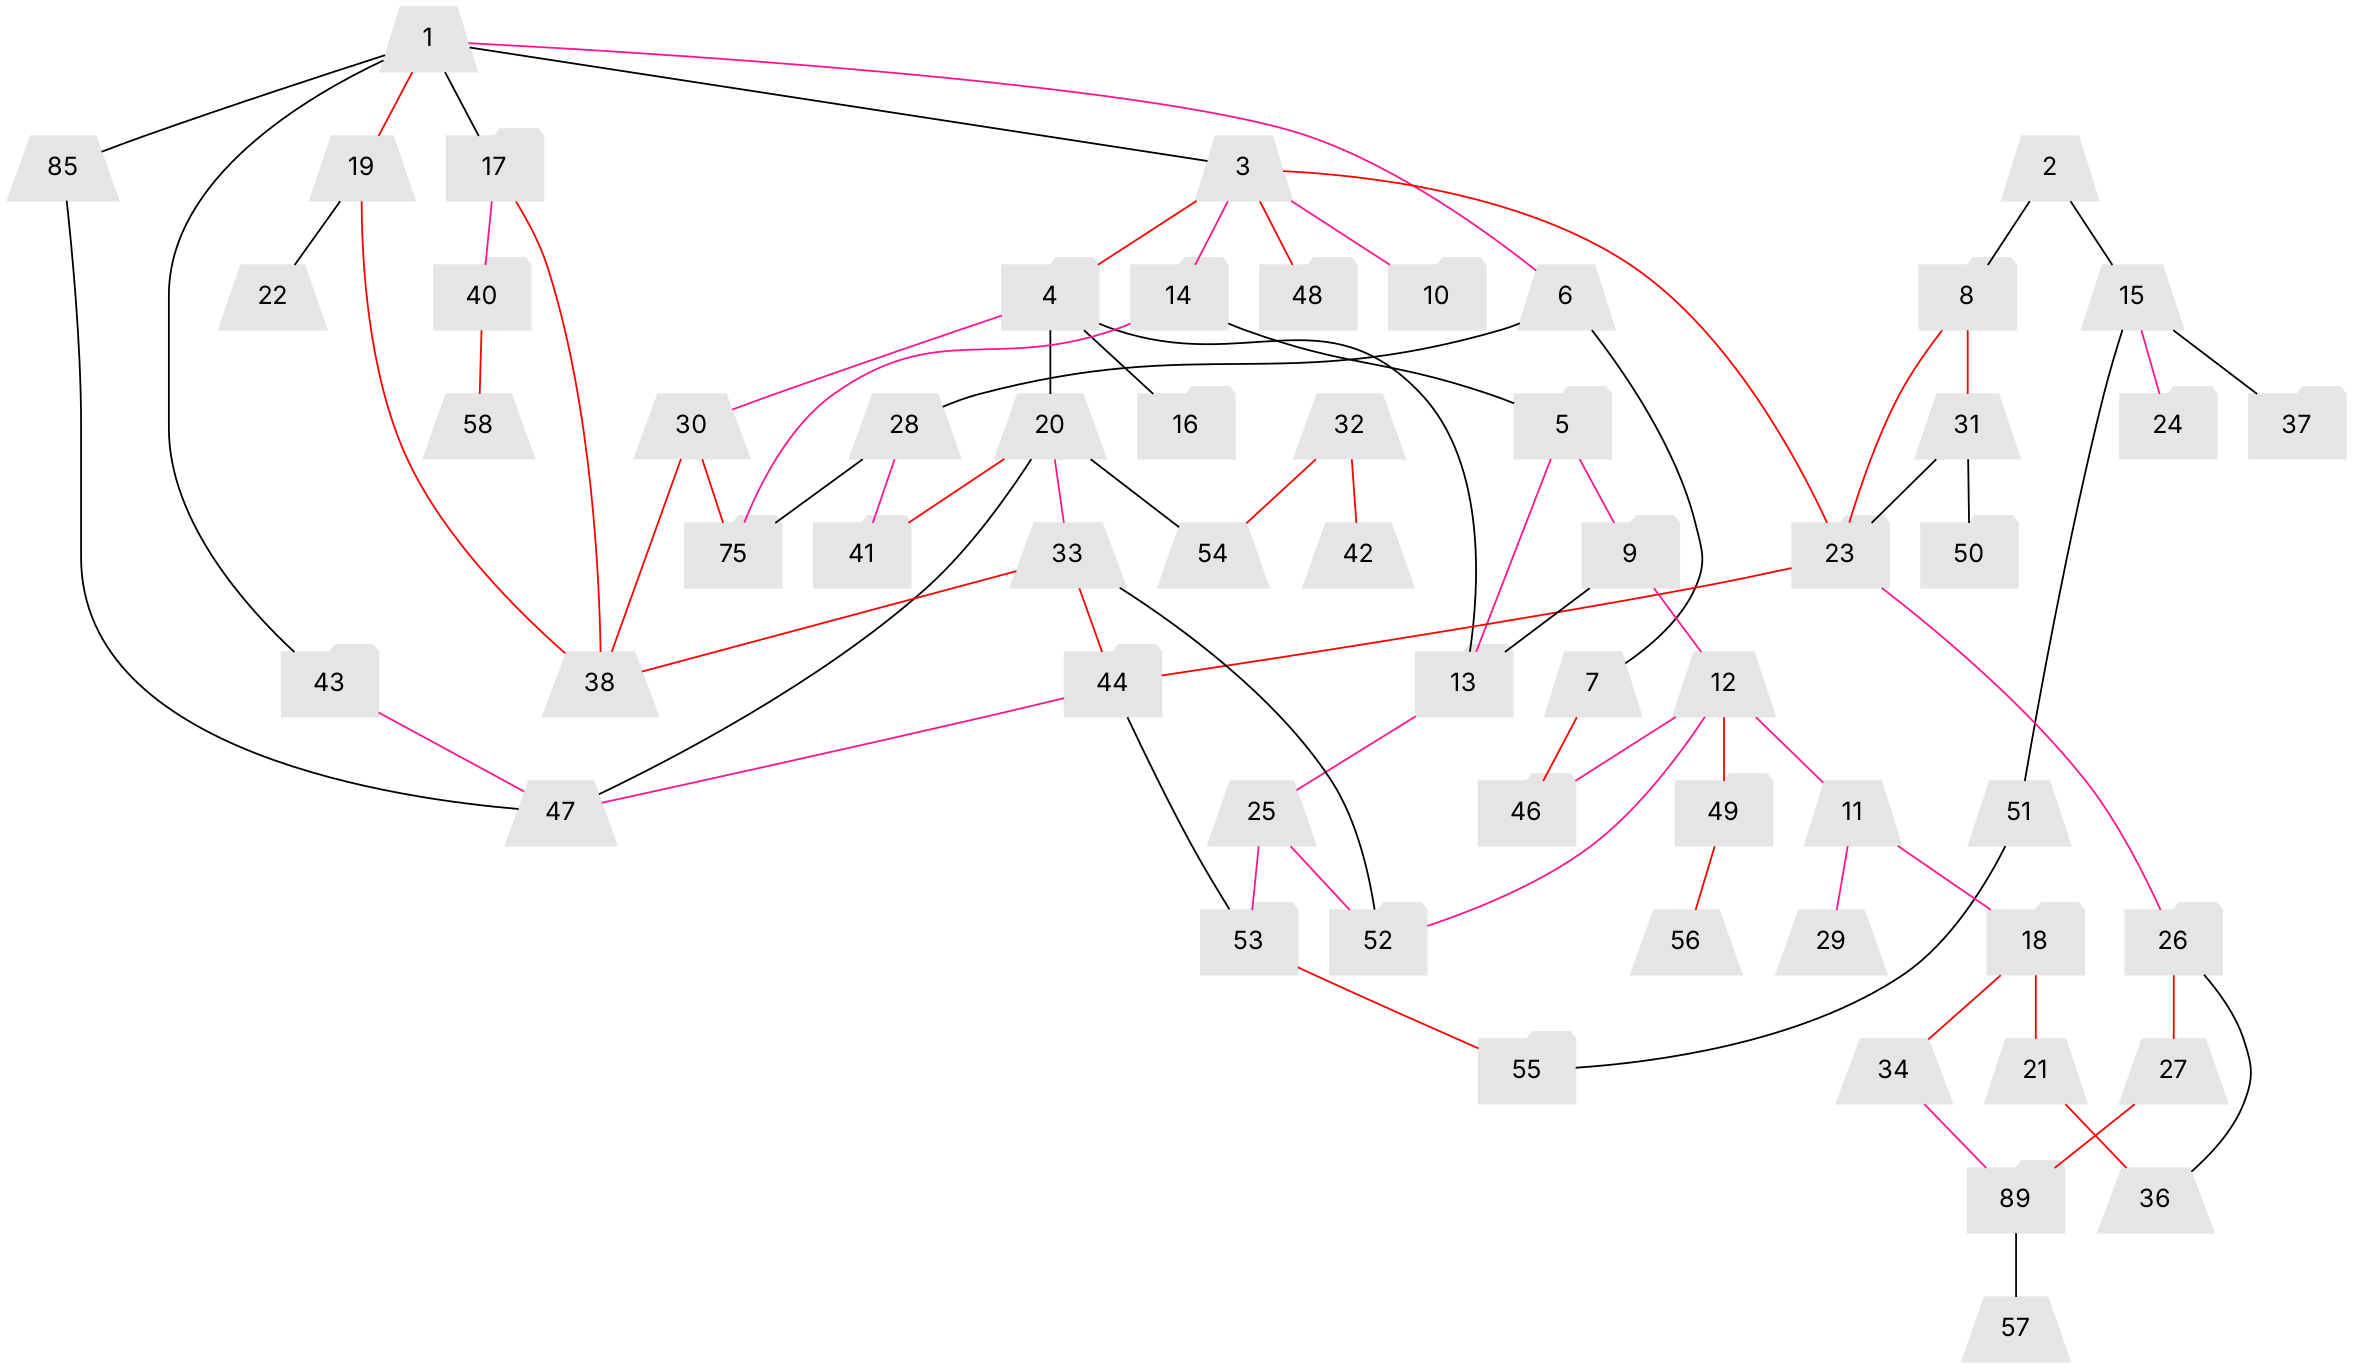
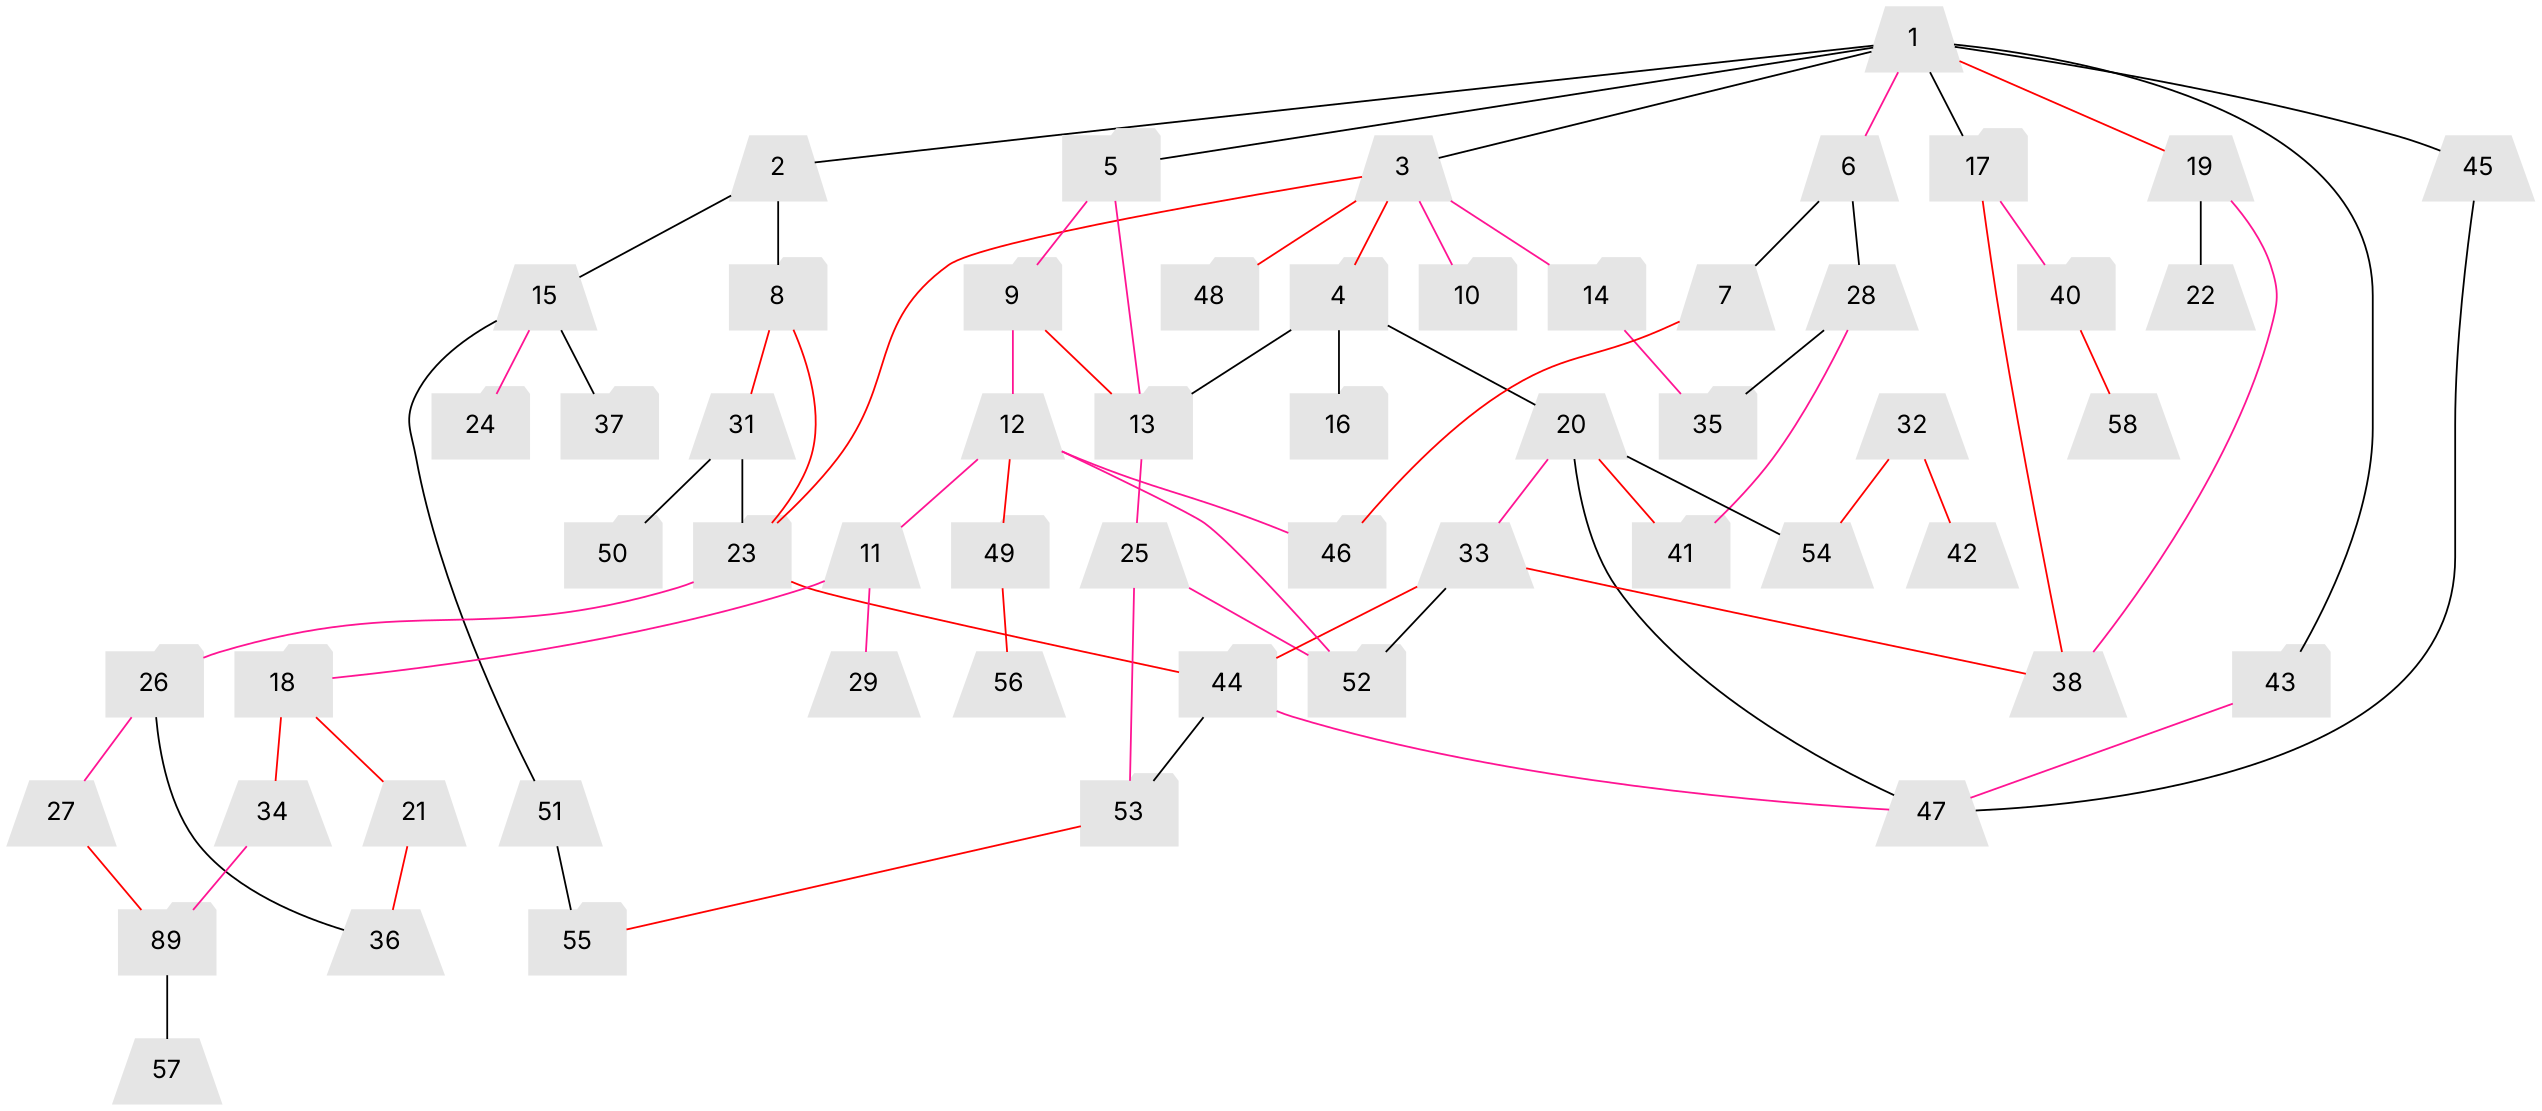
edge "1" -- "2": added
node "85": label "85" -> "45"
edge "14" -- "5": now "1" -- "5"
node "30": removed
edge "19" -- "38": color red -> deeppink
node "75": label "75" -> "35"
edge "9" -- "13": color black -> red
edge "26" -- "27": color red -> deeppink
